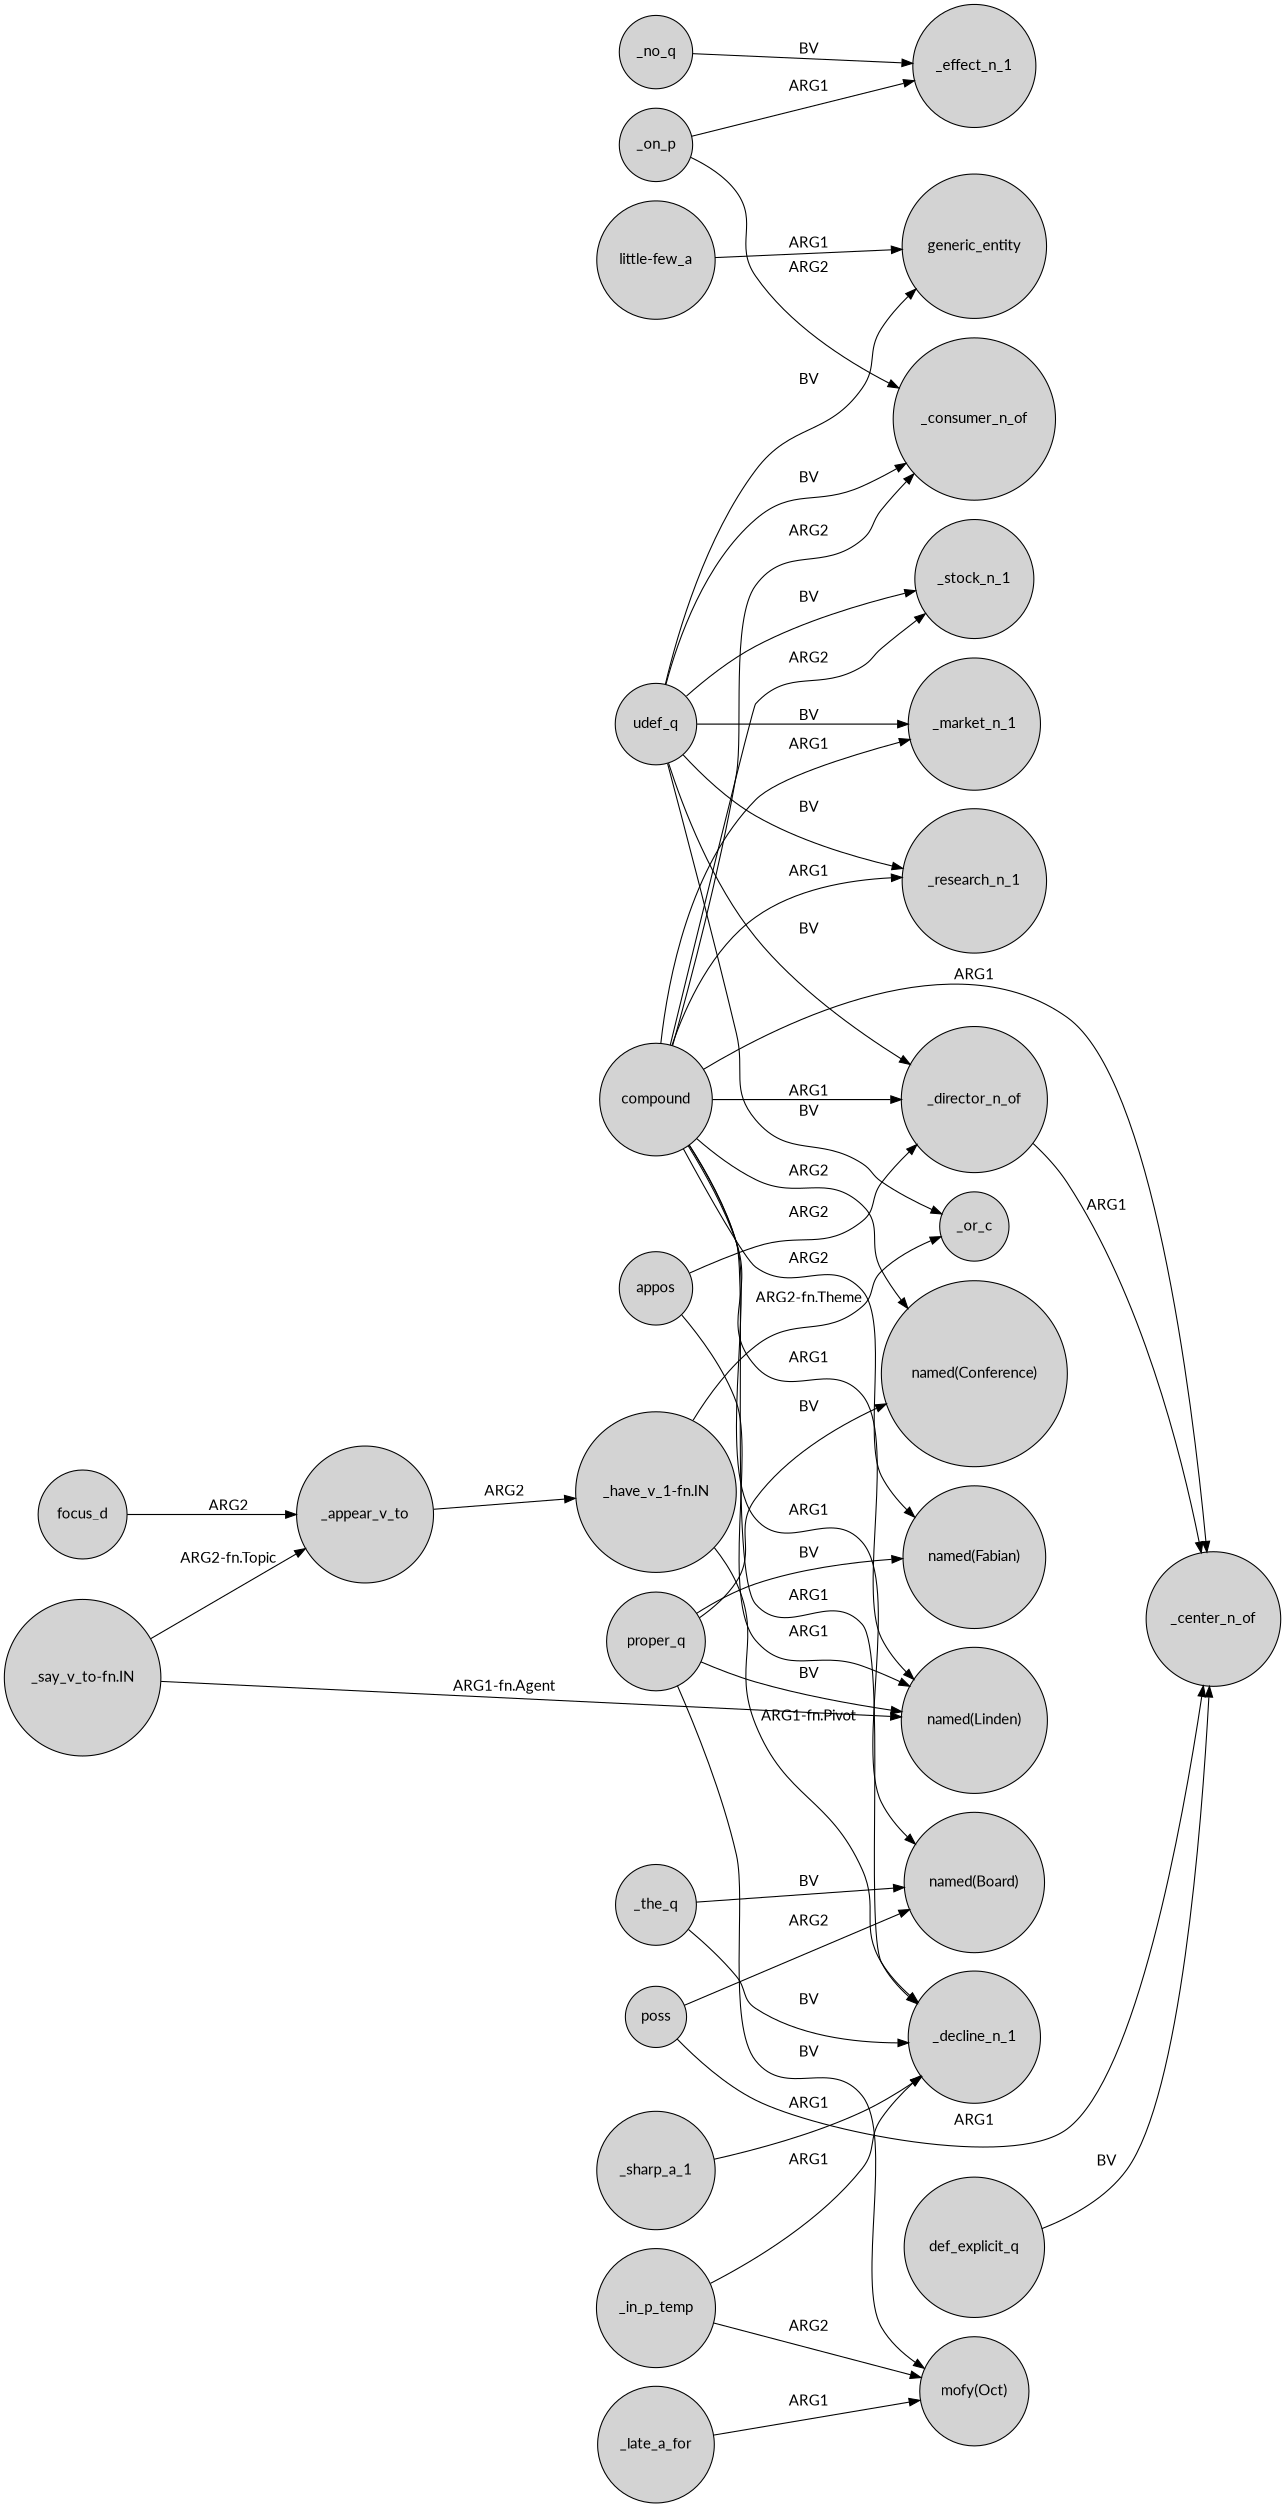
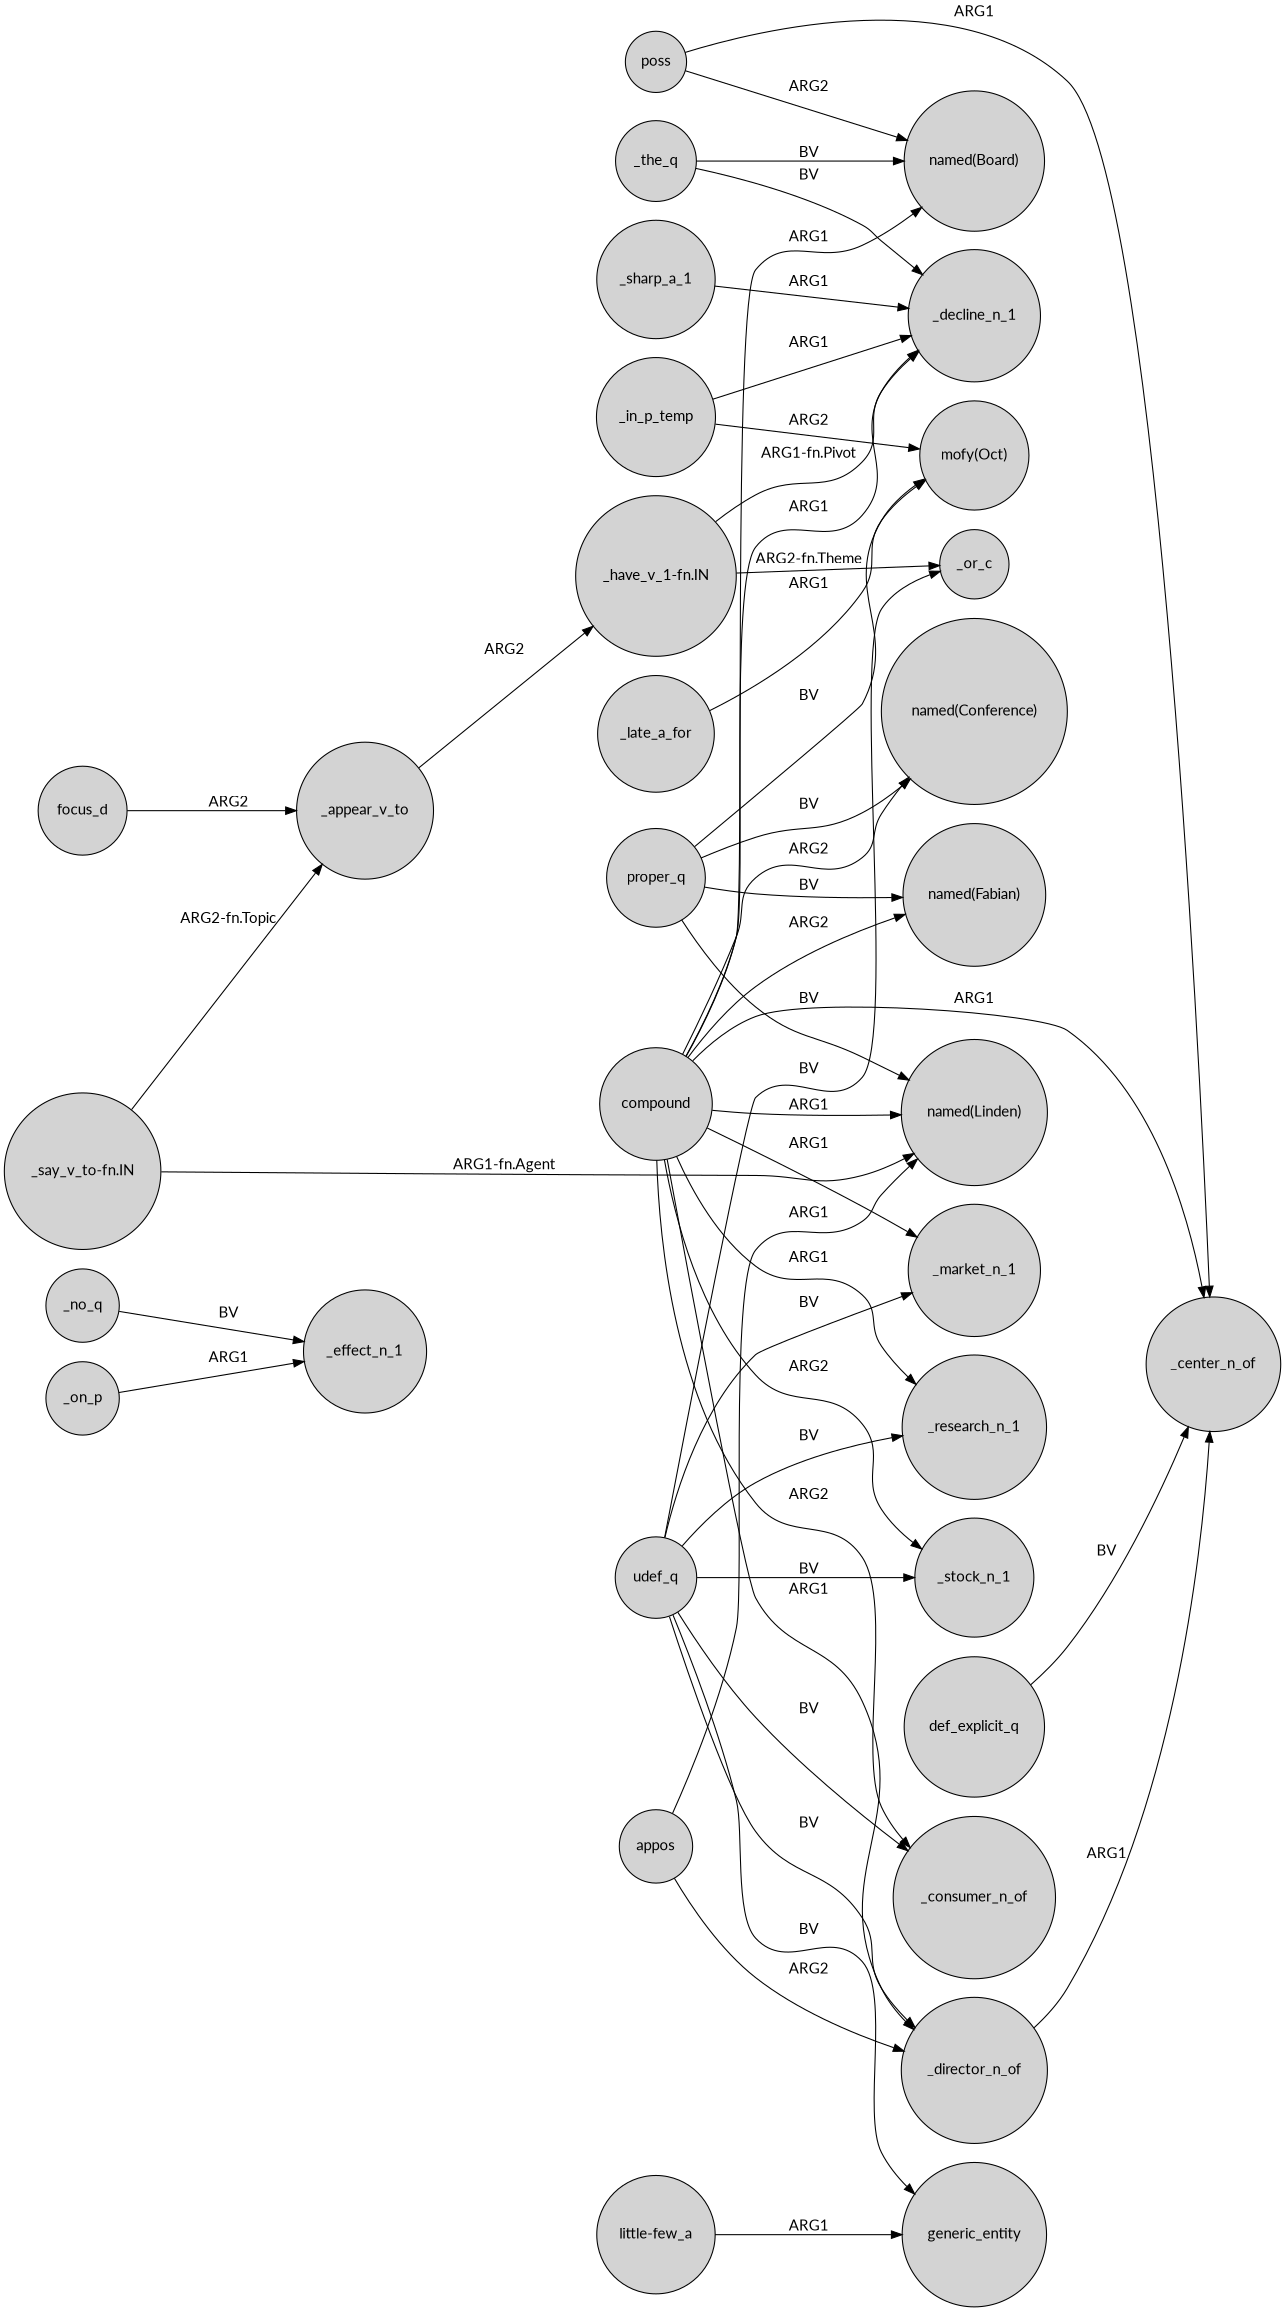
edge "_on_p" -> "_consumer_n_of": removed, label "ARG2"
